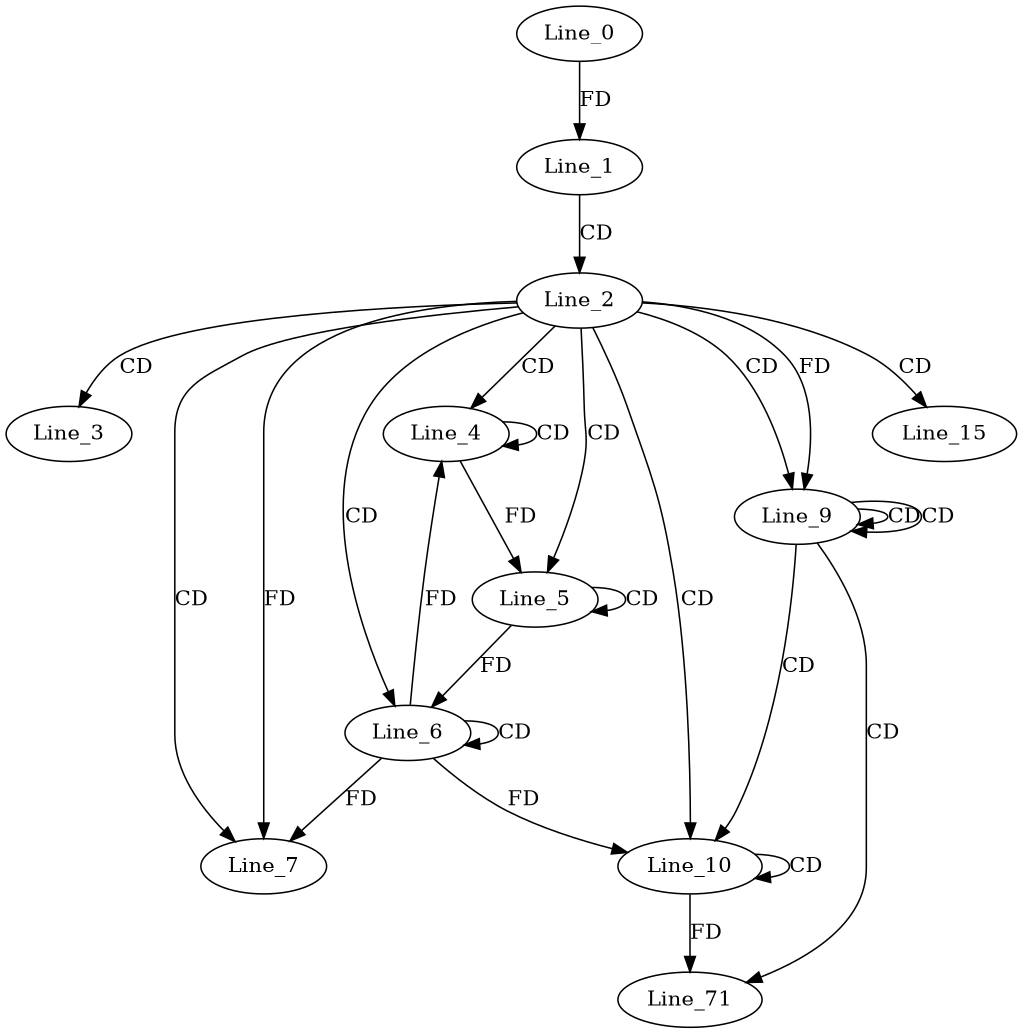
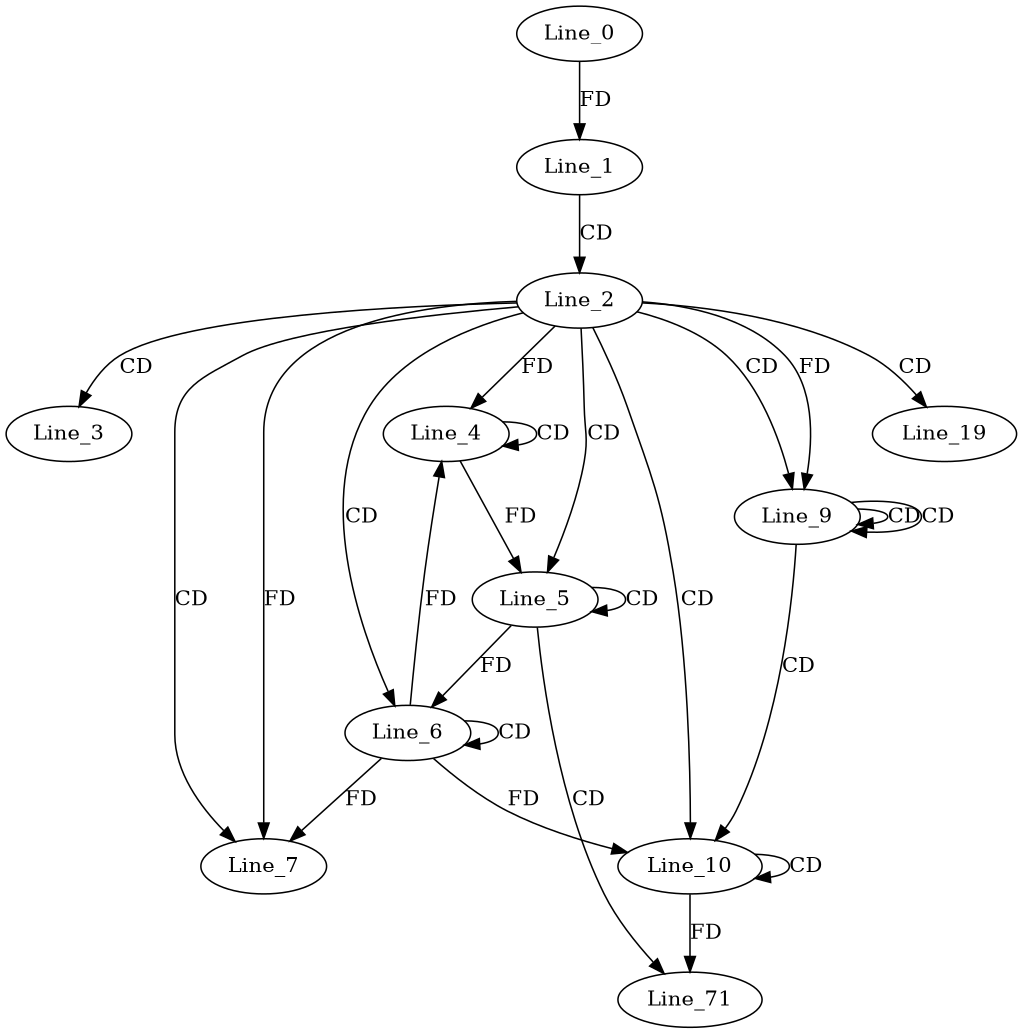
edge "Line_2" -> "Line_4": label "CD" -> "FD"
node "Line_15": label "Line_15" -> "Line_19"
edge "Line_9" -> "Line_71": now "Line_5" -> "Line_71"
